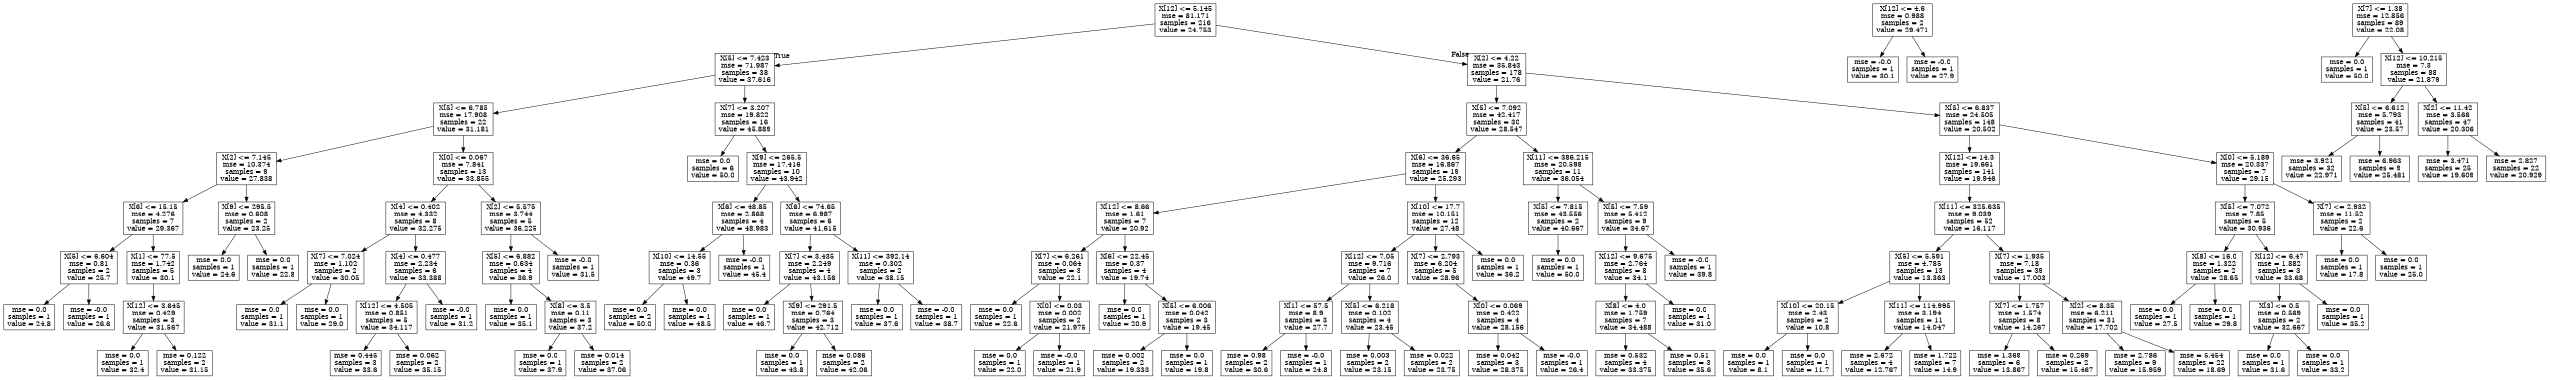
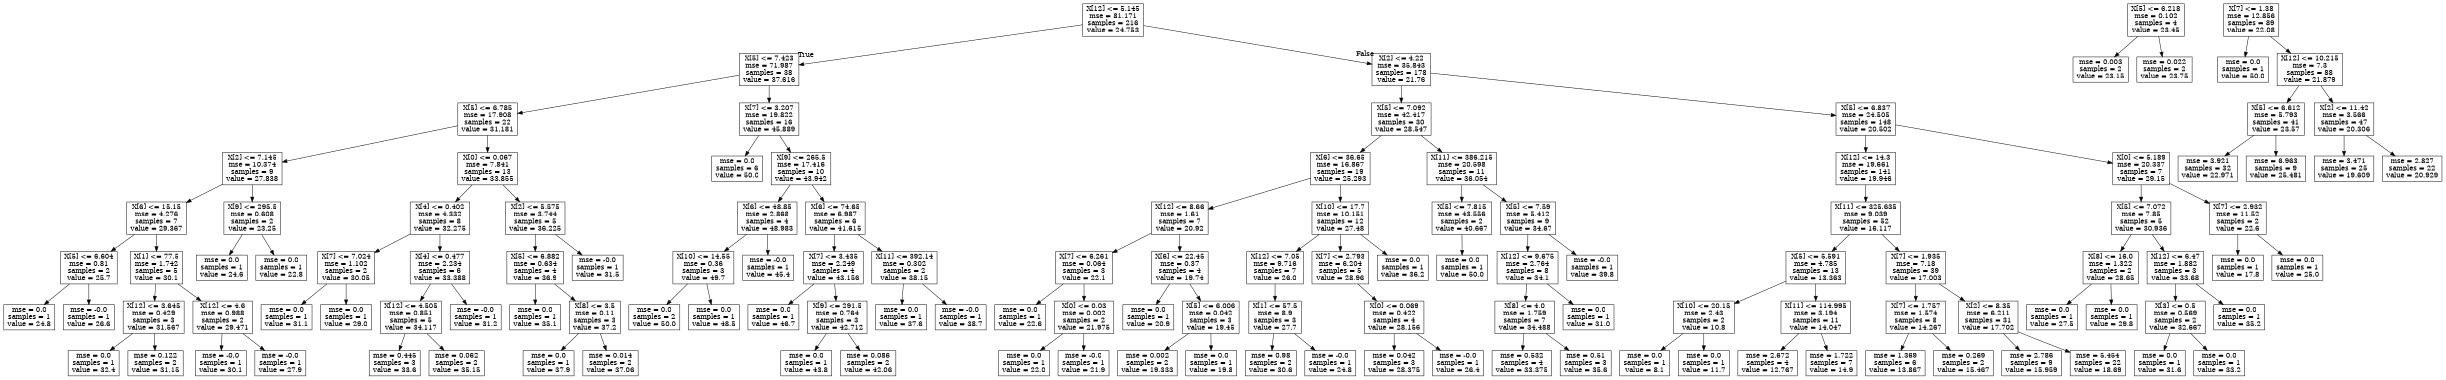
edge "X[12] <= 7.05 mse = 9.716 samples = 7 value = 26.0" -> "X[5] <= 6.218 mse = 0.102 samples = 4 value = 23.45": removed
edge "X[1] <= 77.5 mse = 1.742 samples = 5 value = 30.1" -> "X[12] <= 4.6 mse = 0.988 samples = 2 value = 29.471": added
